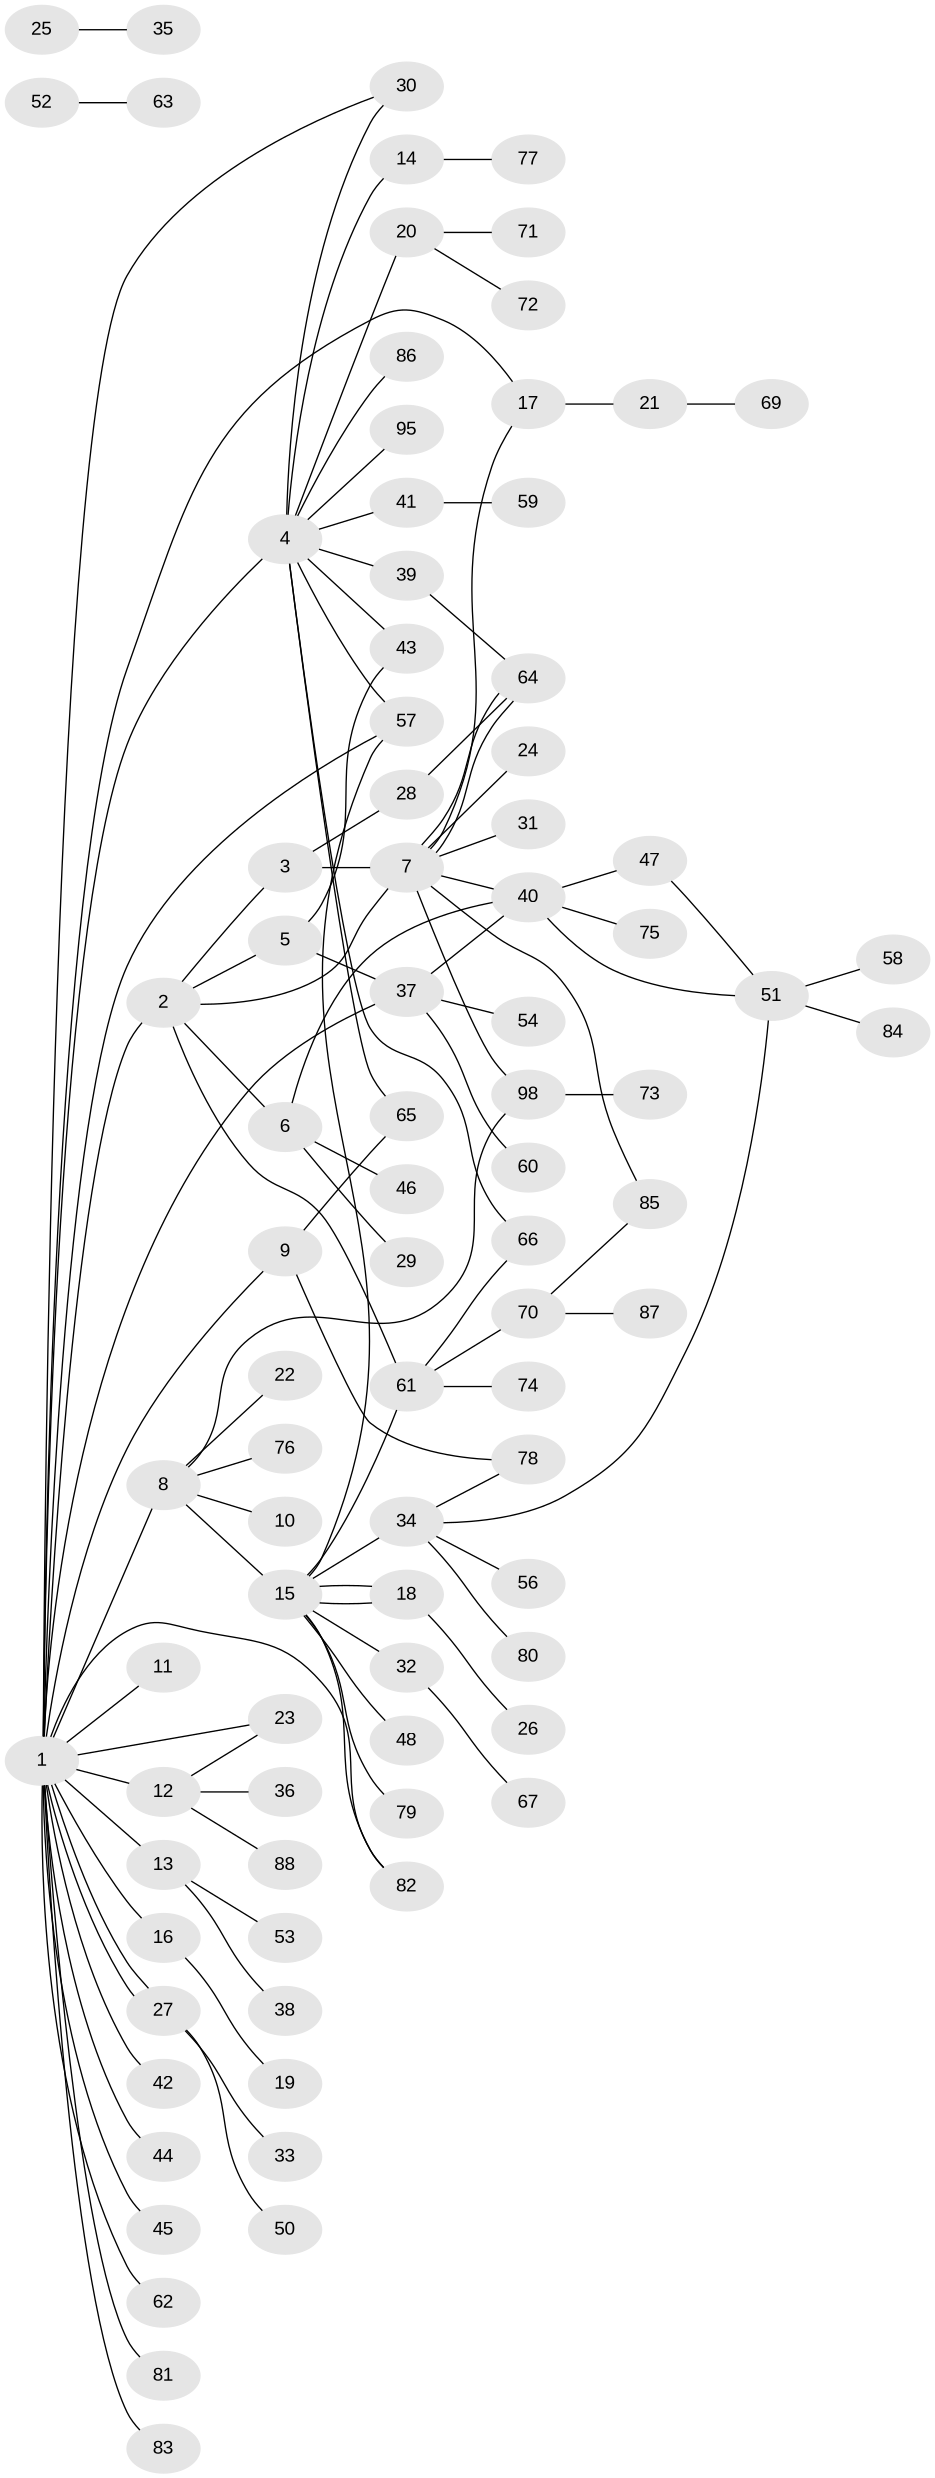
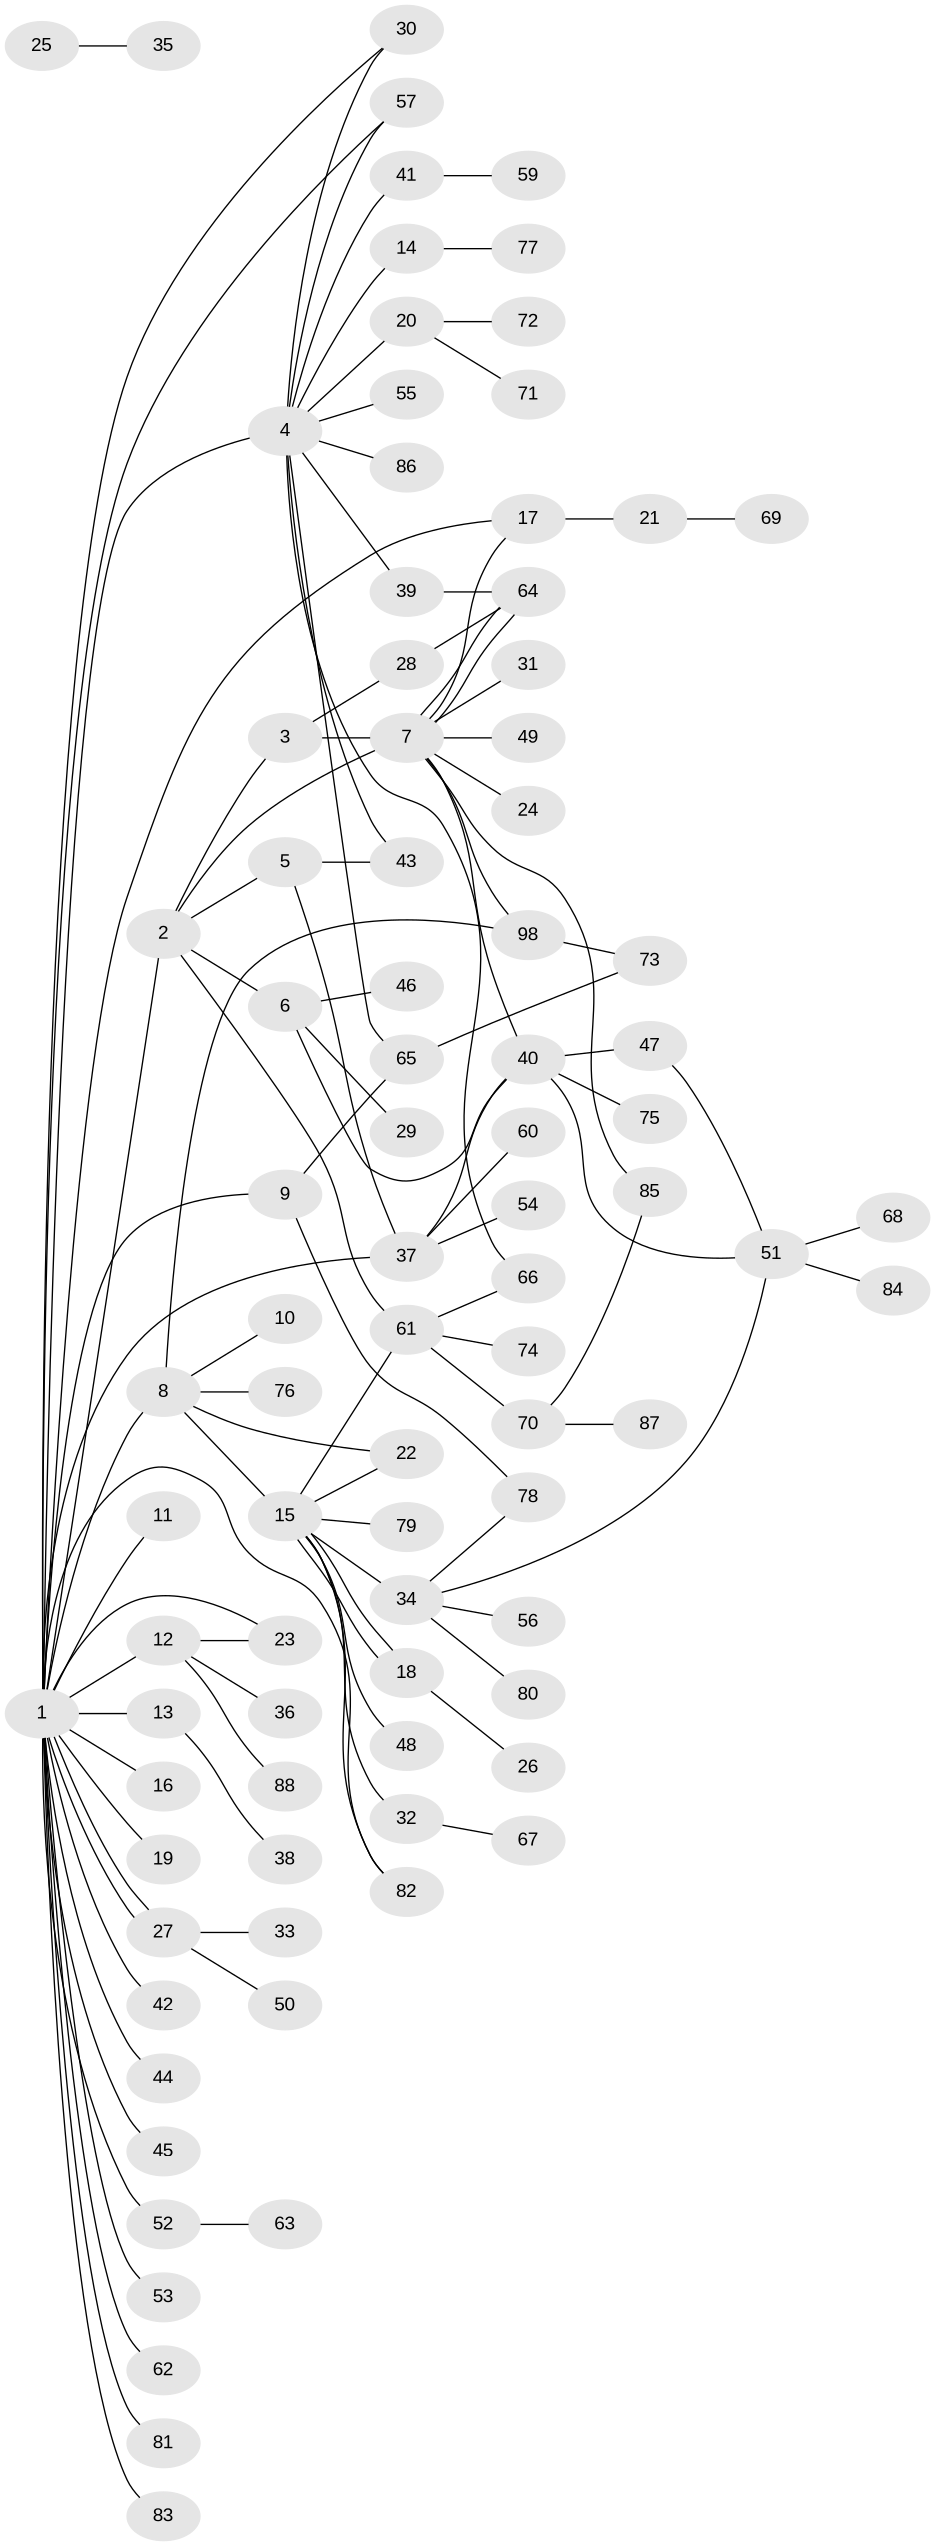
node "95": label "95" -> "55"
node "49": added
node "58": label "58" -> "68"
edge "73" -- "65": added
edge "57" -- "15": now "22" -- "15"
edge "13" -- "53": now "1" -- "53"
edge "1" -- "52": added
edge "16" -- "19": now "1" -- "19"
